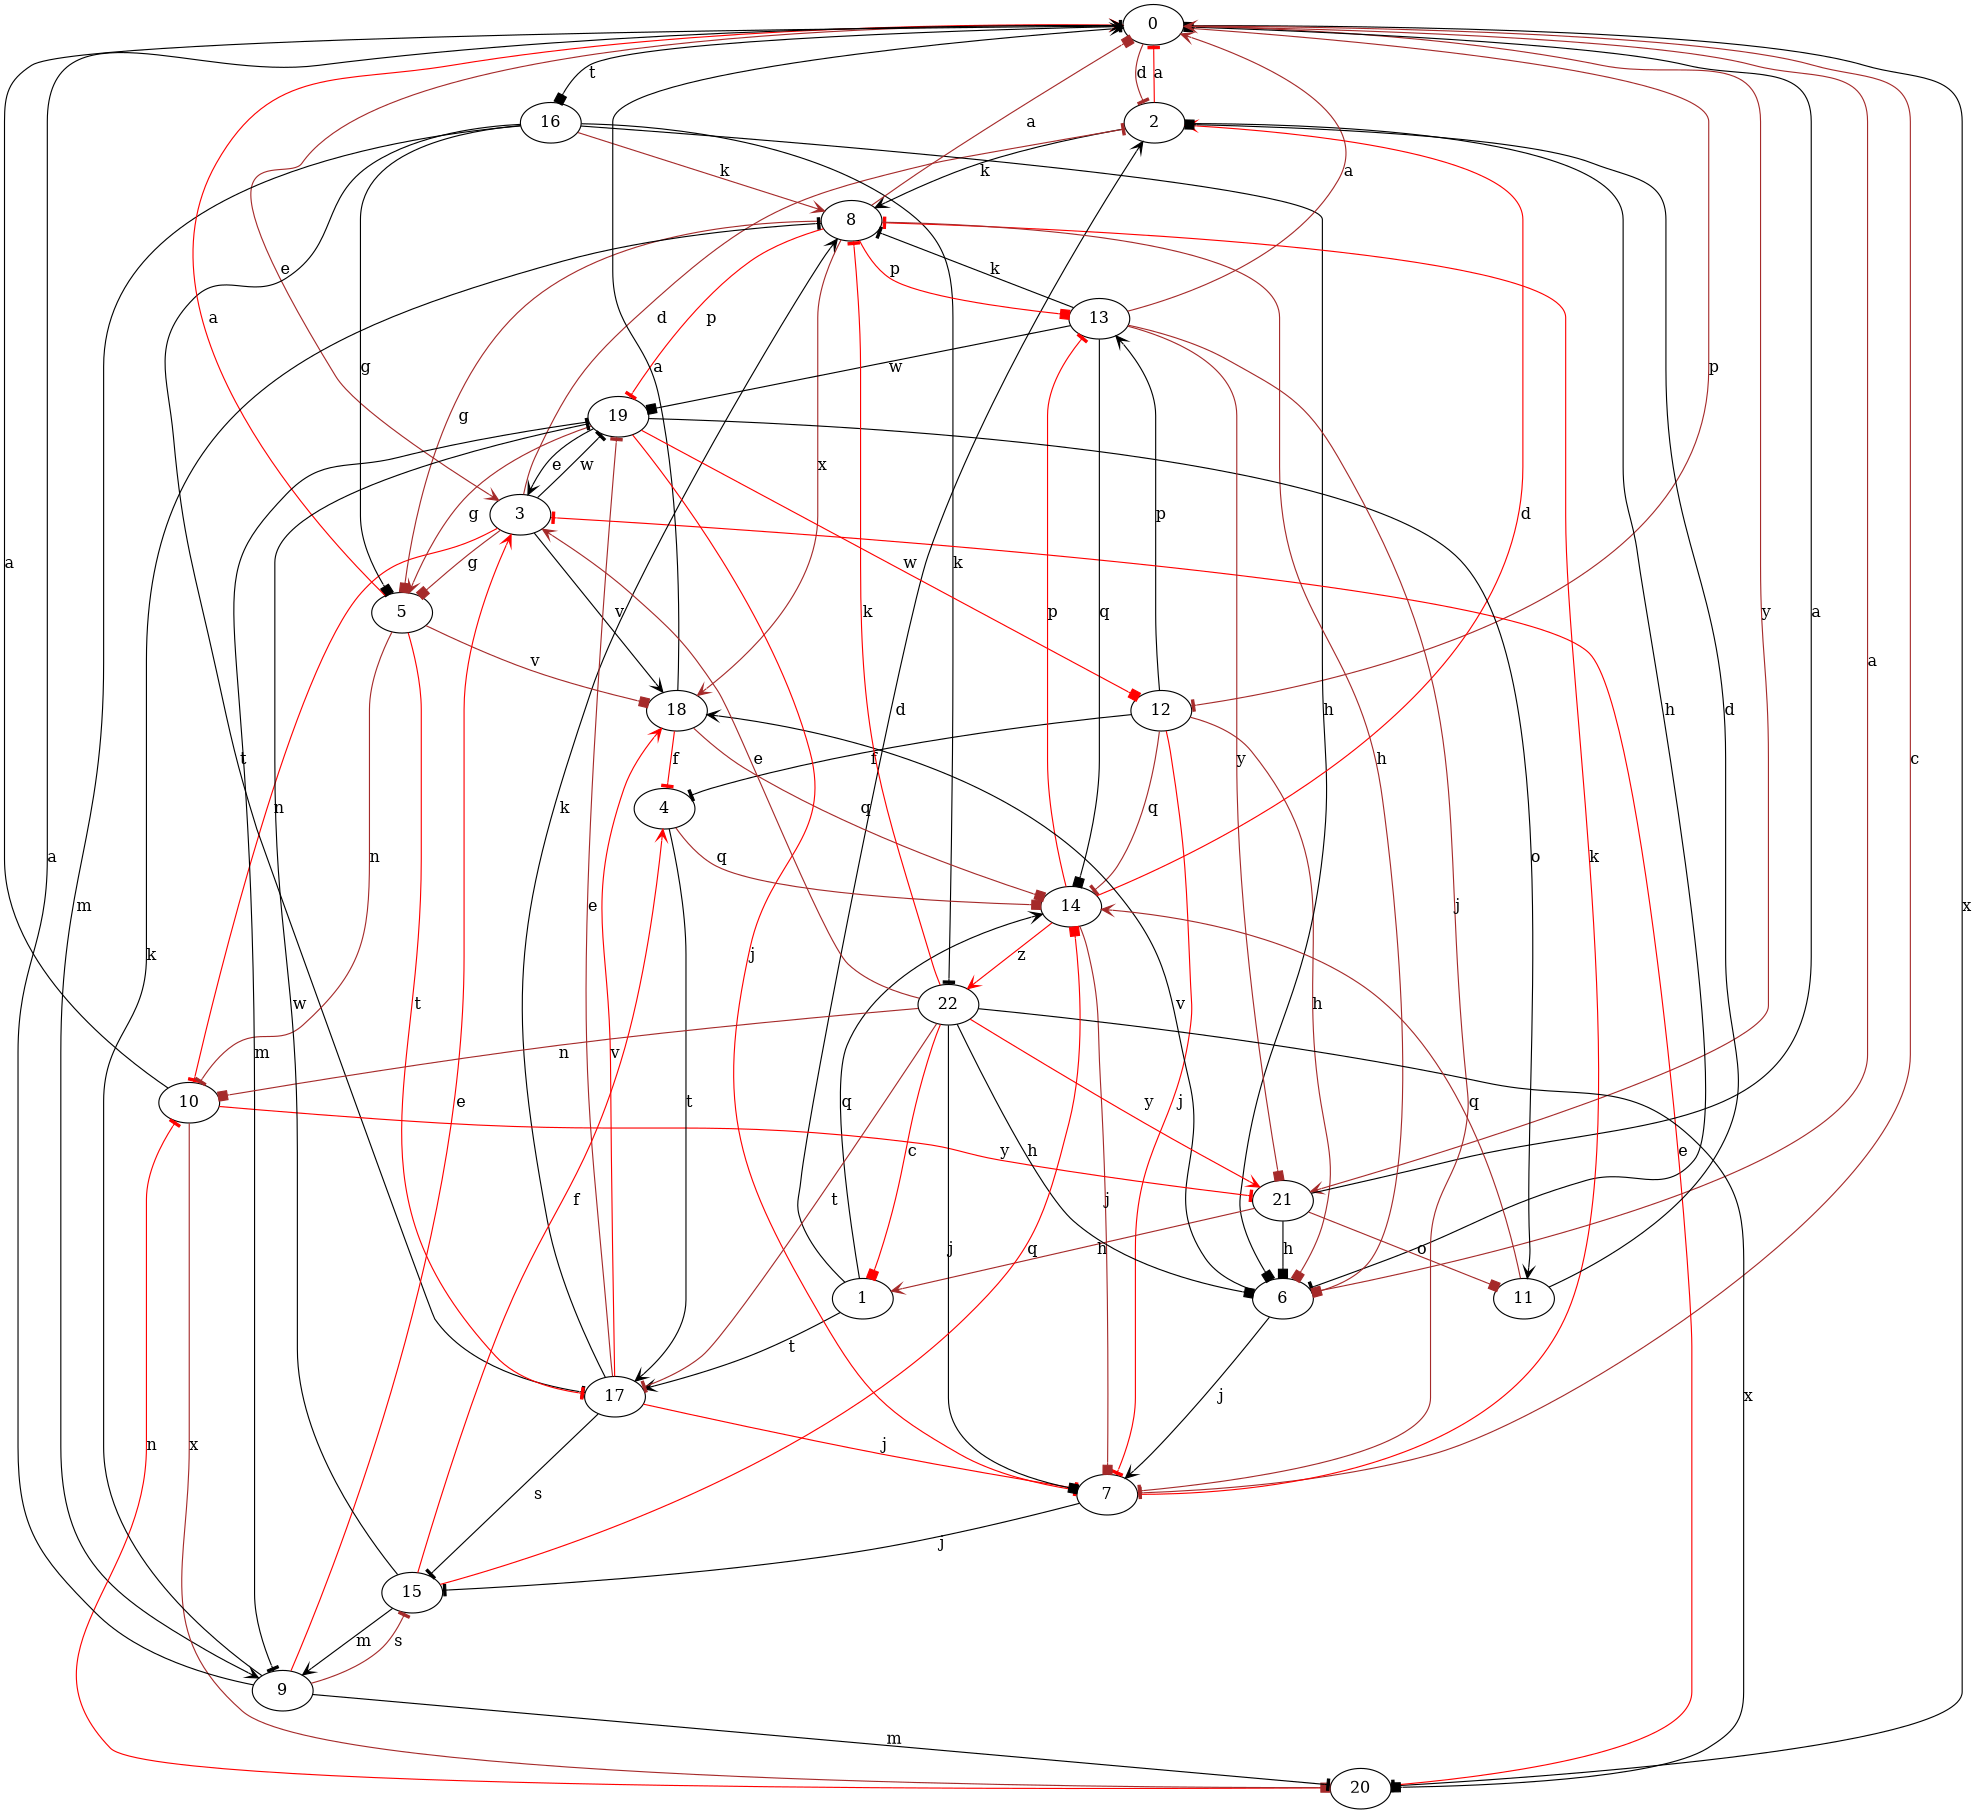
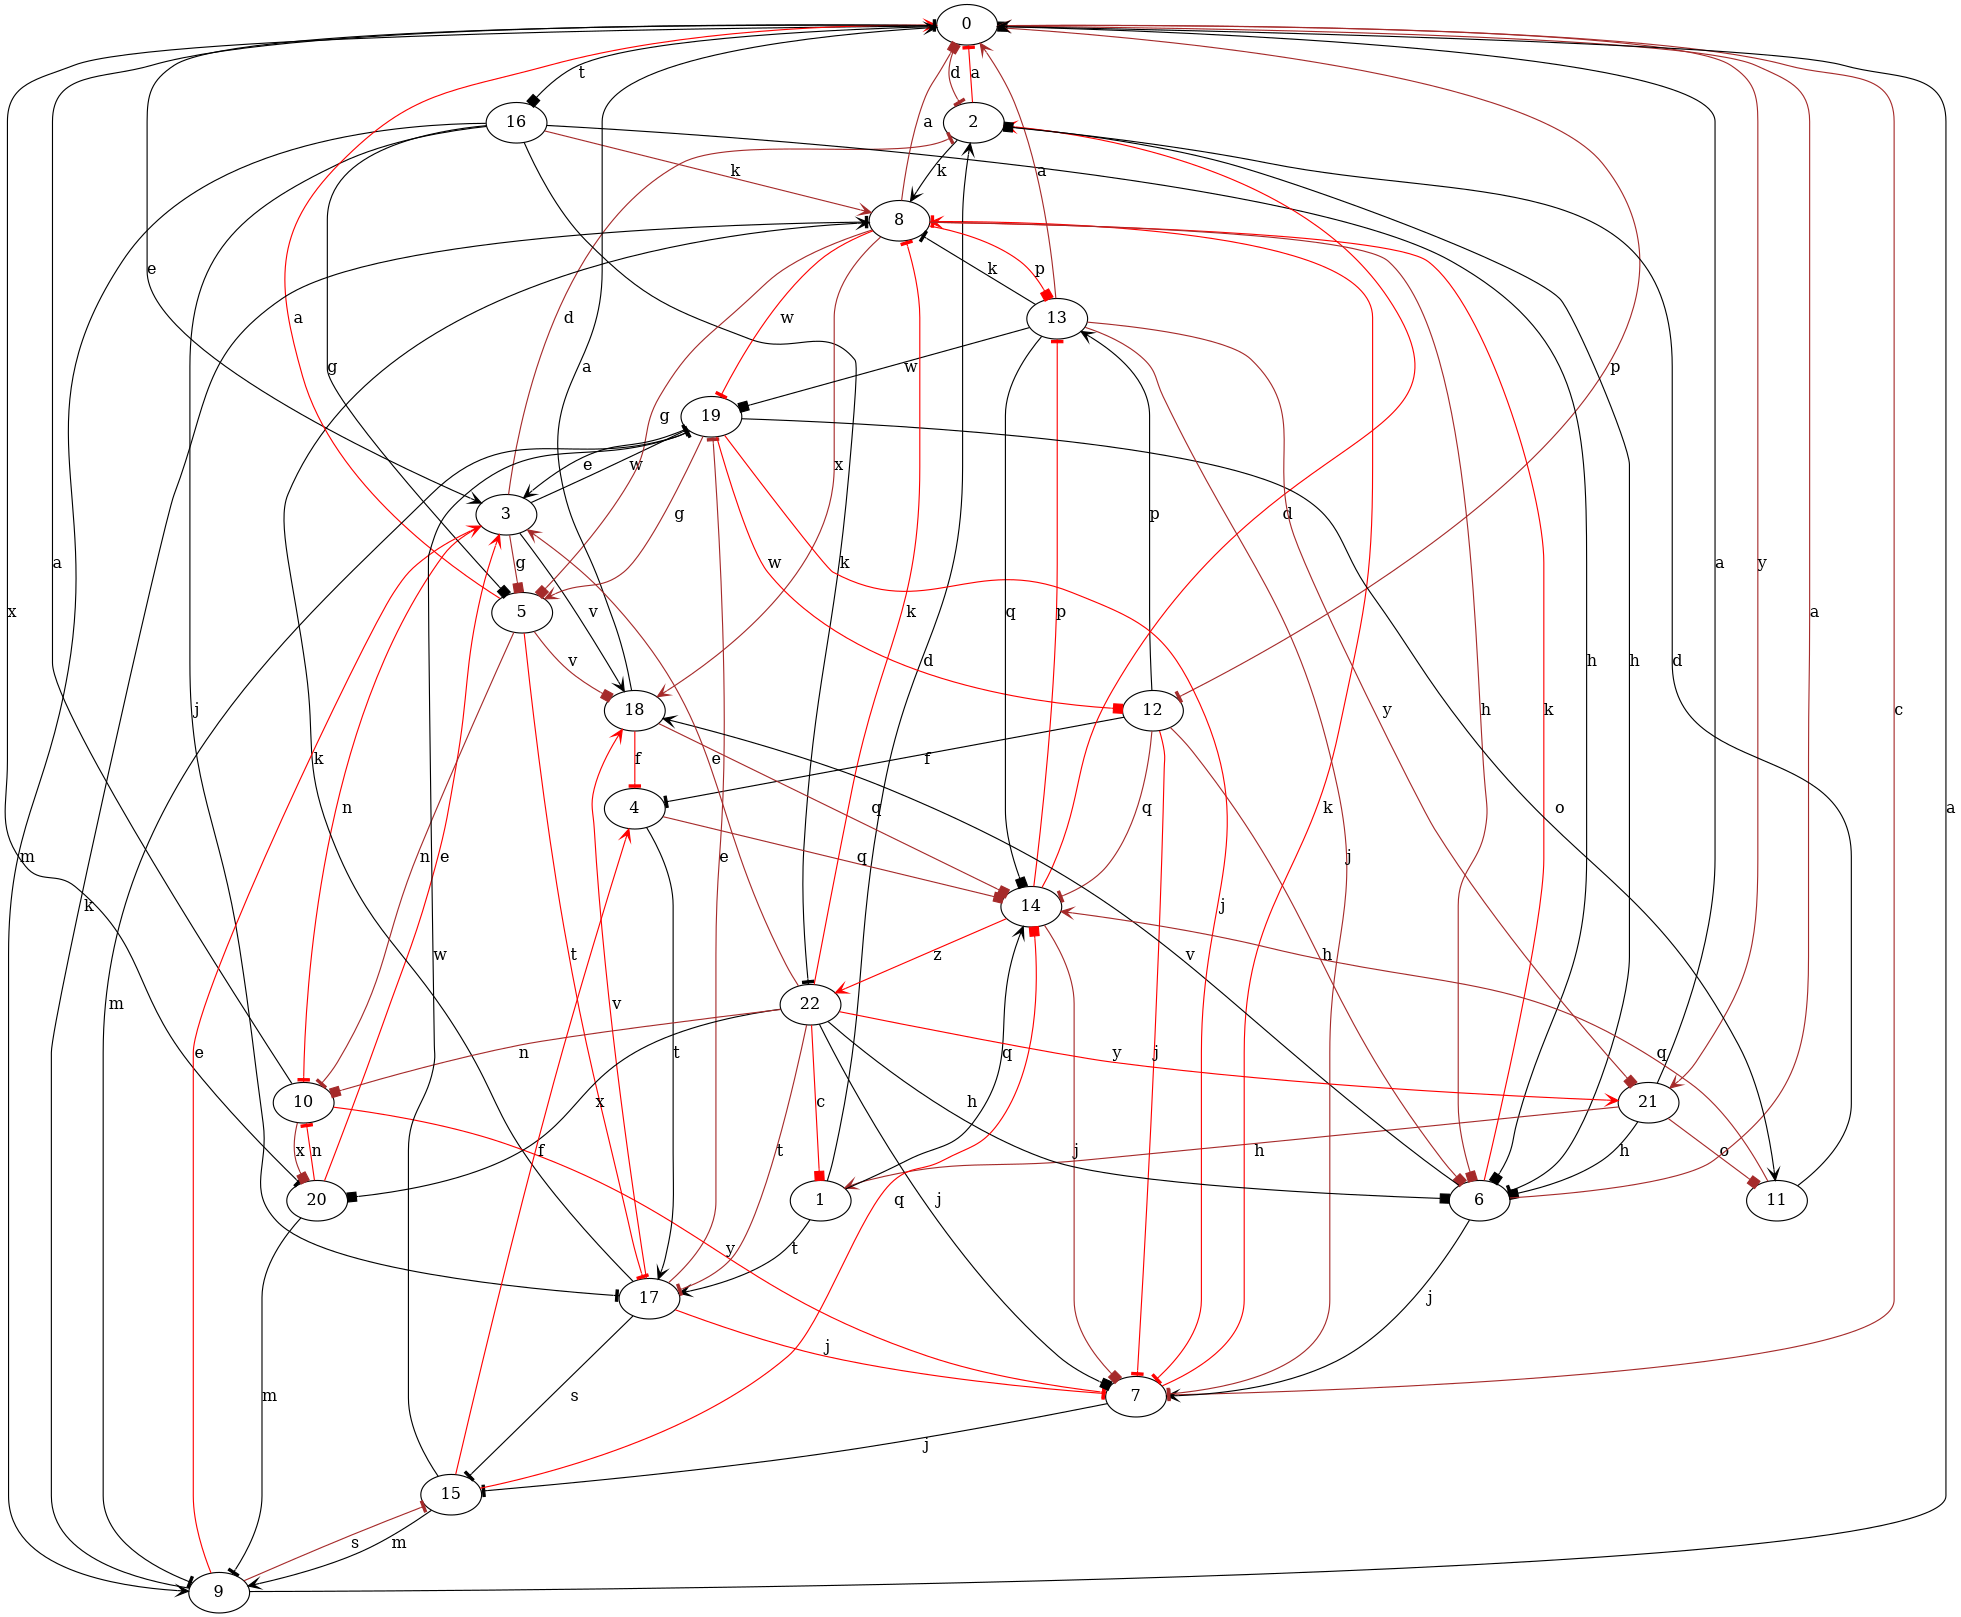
edge "0" -> "3": color brown -> black
edge "8" -> "19": label "p" -> "w"
edge "6" -> "8": added, label "k"
edge "16" -> "17": label "t" -> "j"
edge "20" -> "3": arrowhead tee -> vee
edge "10" -> "21": now "10" -> "7"
edge "9" -> "20": reversed
